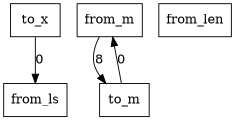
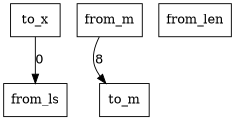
edge "to_m" -> "from_m": removed, label "0"
